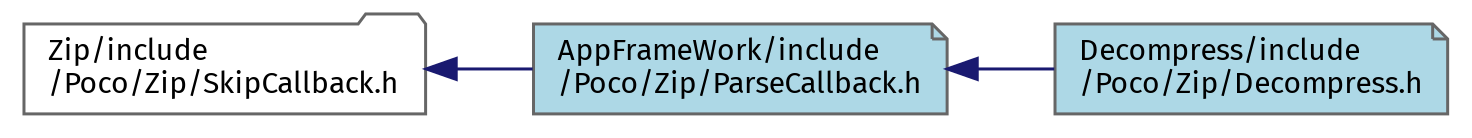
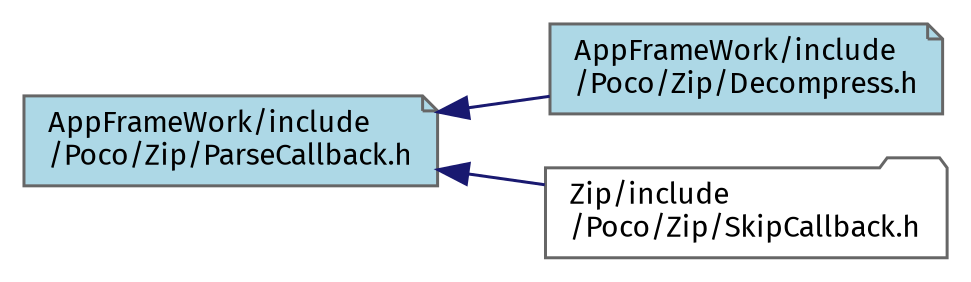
edge "AppFrameWork/include /Poco/Zip/ParseCallback.h" -> "Zip/include /Poco/Zip/SkipCallback.h": reversed
node "Decompress/include /Poco/Zip/Decompress.h": label "Decompress/include /Poco/Zip/Decompress.h" -> "AppFrameWork/include /Poco/Zip/Decompress.h"
